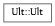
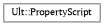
node "Ult::Ult": label "Ult::Ult" -> "Ult::PropertyScript"
